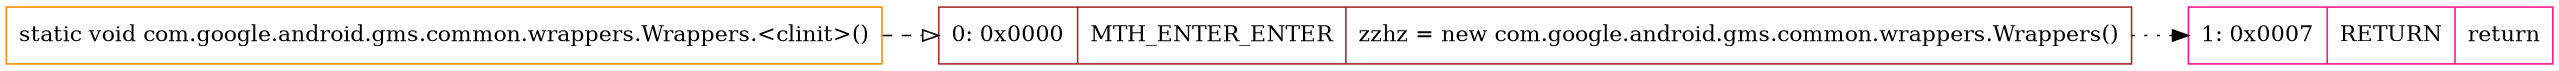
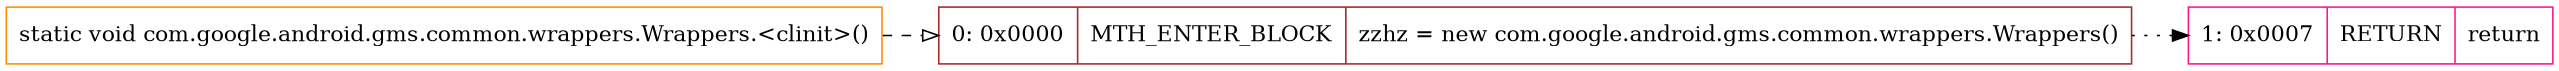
node "0: 0x0000": text "MTH_ENTER_ENTER" -> "MTH_ENTER_BLOCK"
